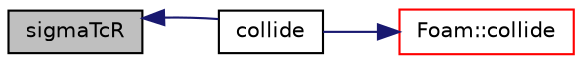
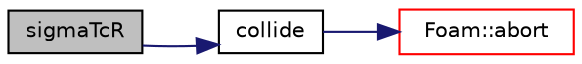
edge "collide" -> "sigmaTcR": reversed
node "Foam::collide": label "Foam::collide" -> "Foam::abort"
